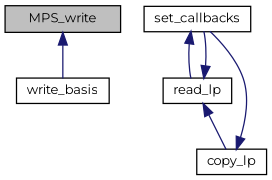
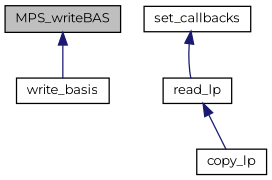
node "MPS_write": label "MPS_write" -> "MPS_writeBAS"
edge "set_callbacks" -> "read_lp": removed
edge "set_callbacks" -> "copy_lp": removed
